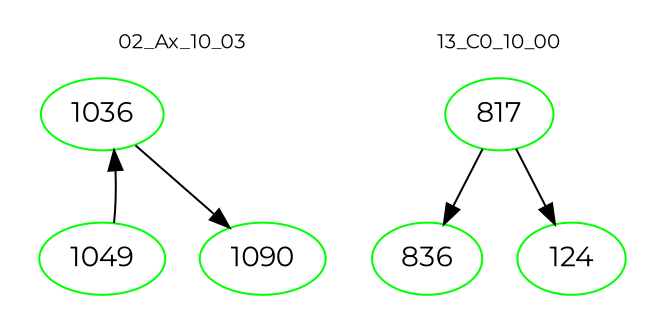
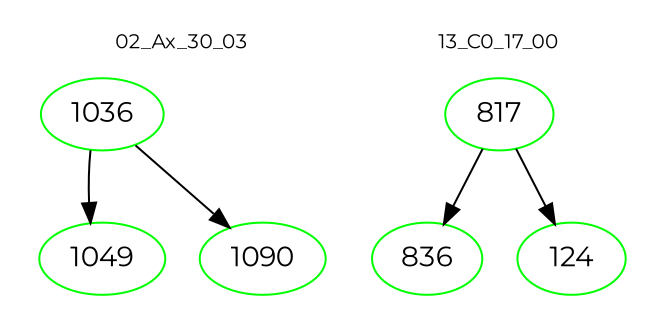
cluster "02_Ax_10_03": label "02_Ax_10_03" -> "02_Ax_30_03"
cluster "13_C0_10_00": label "13_C0_10_00" -> "13_C0_17_00"
edge "1049" -> "1036": reversed
